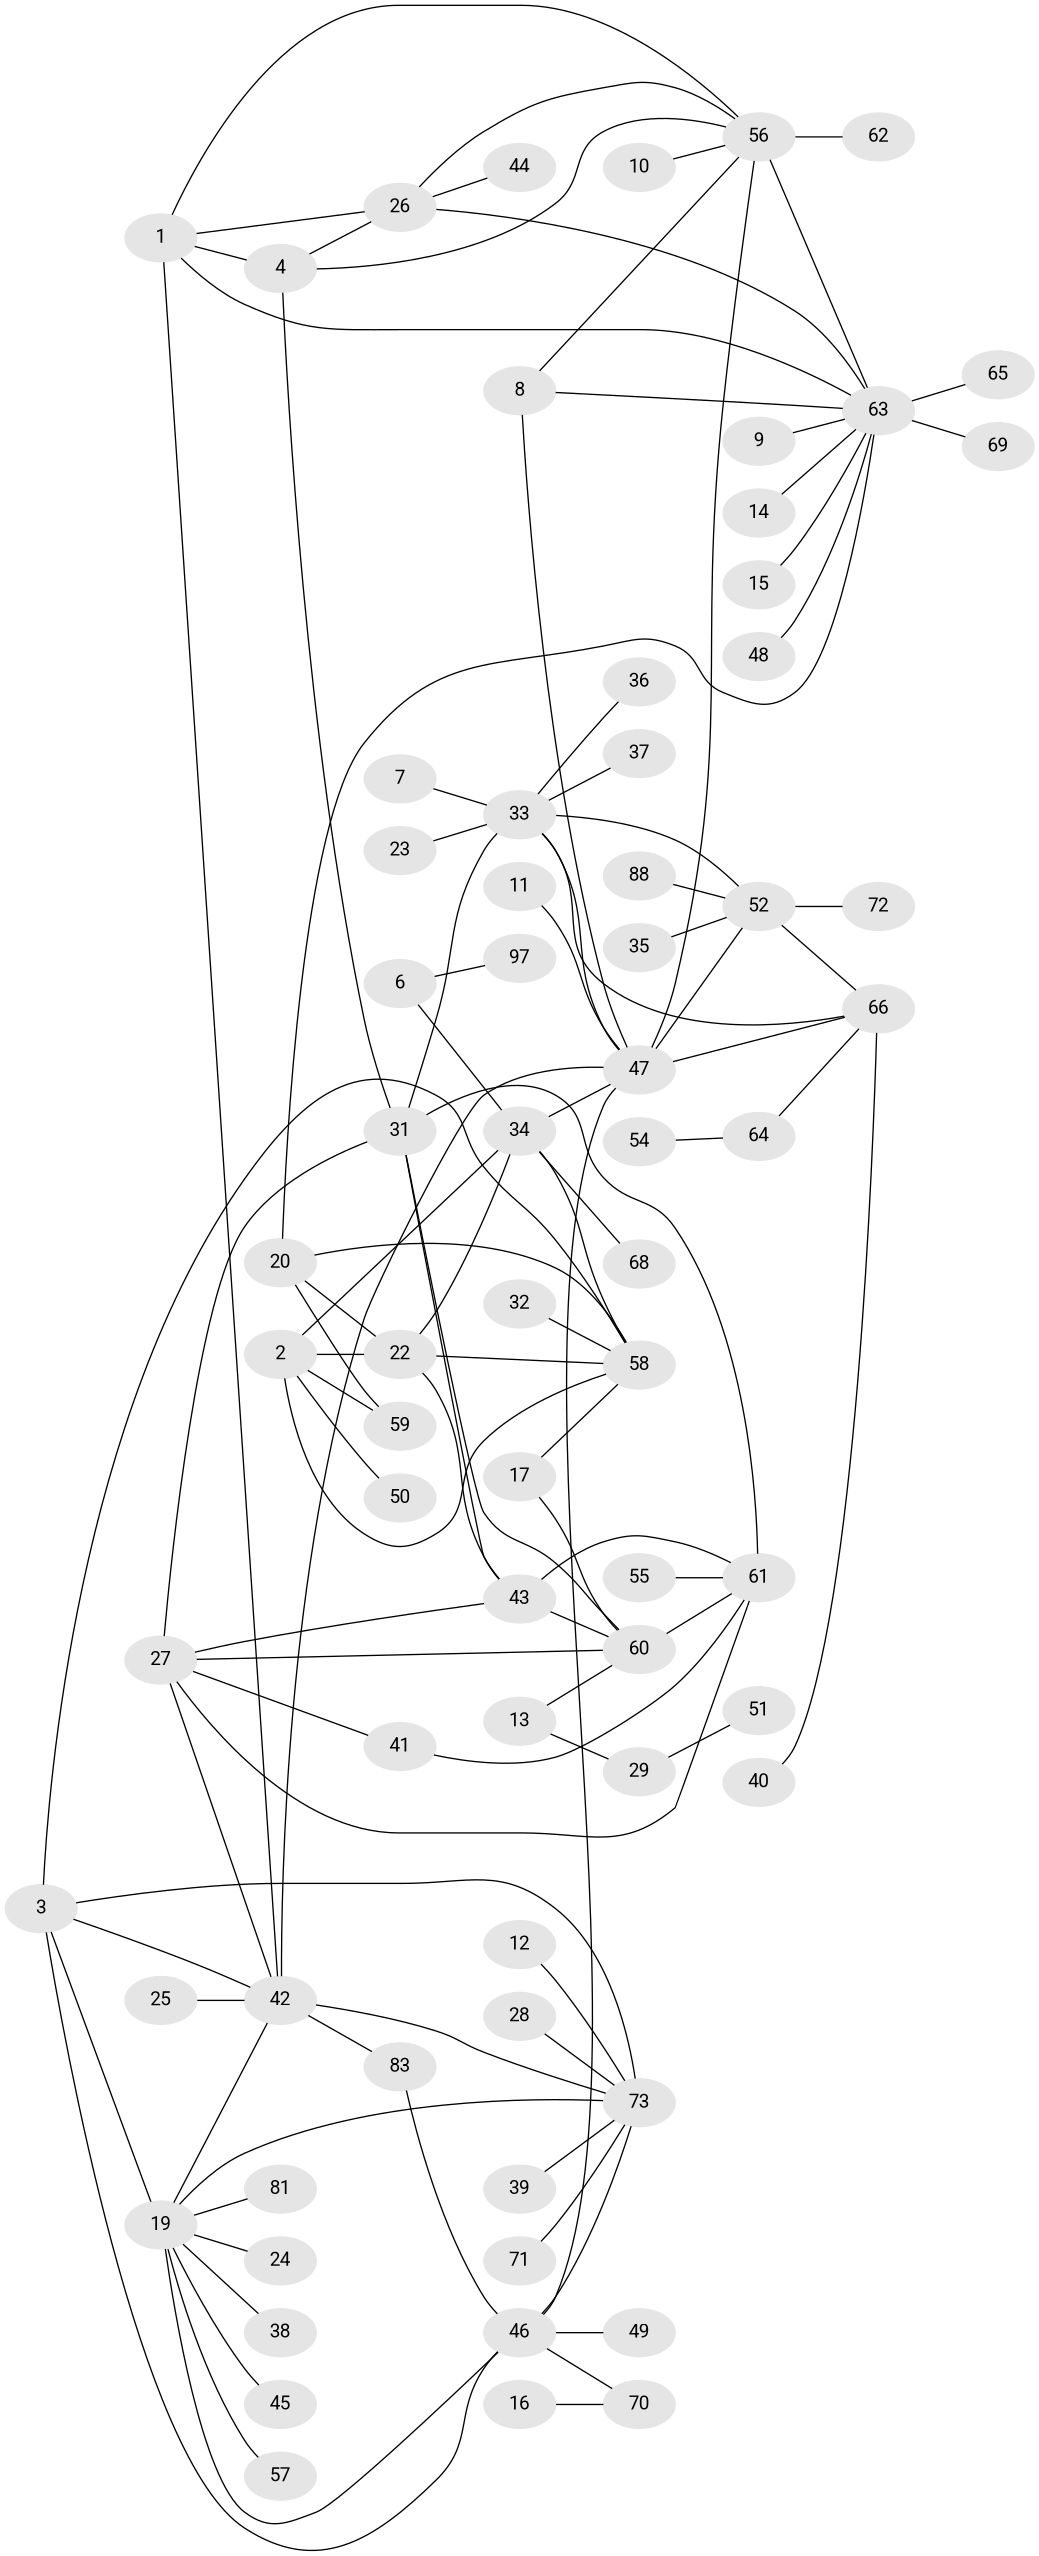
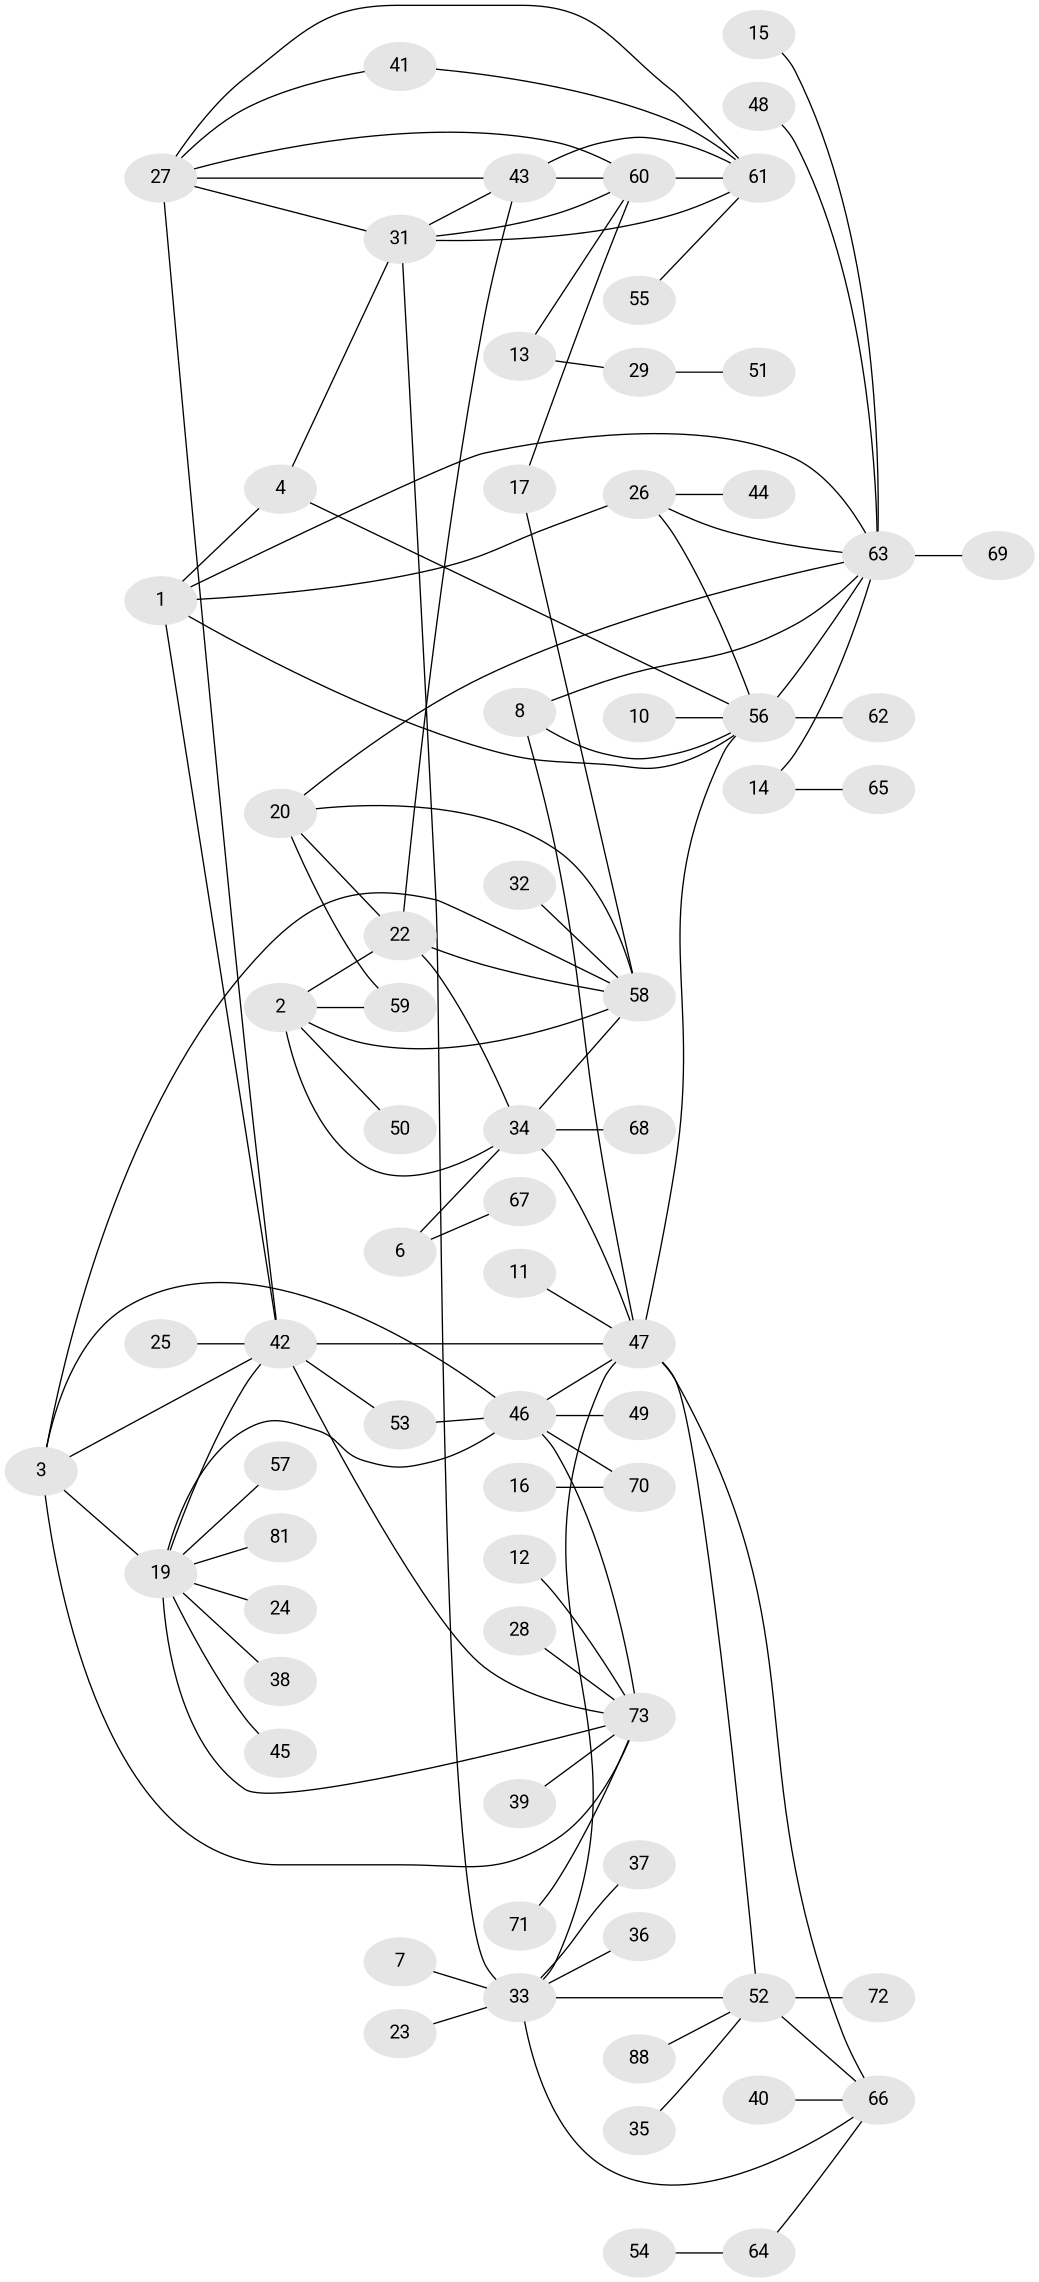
edge "26" -- "4": removed
edge "65" -- "63": now "65" -- "14"
node "9": removed
node "97": label "97" -> "67"
node "83": label "83" -> "53"
